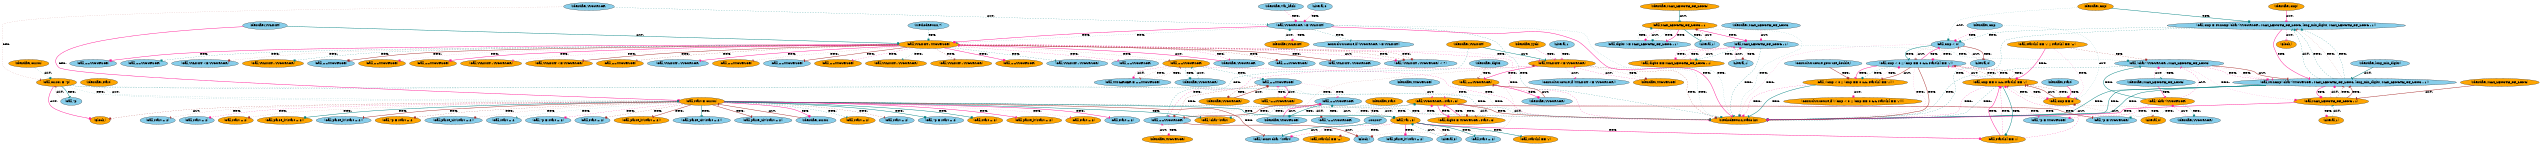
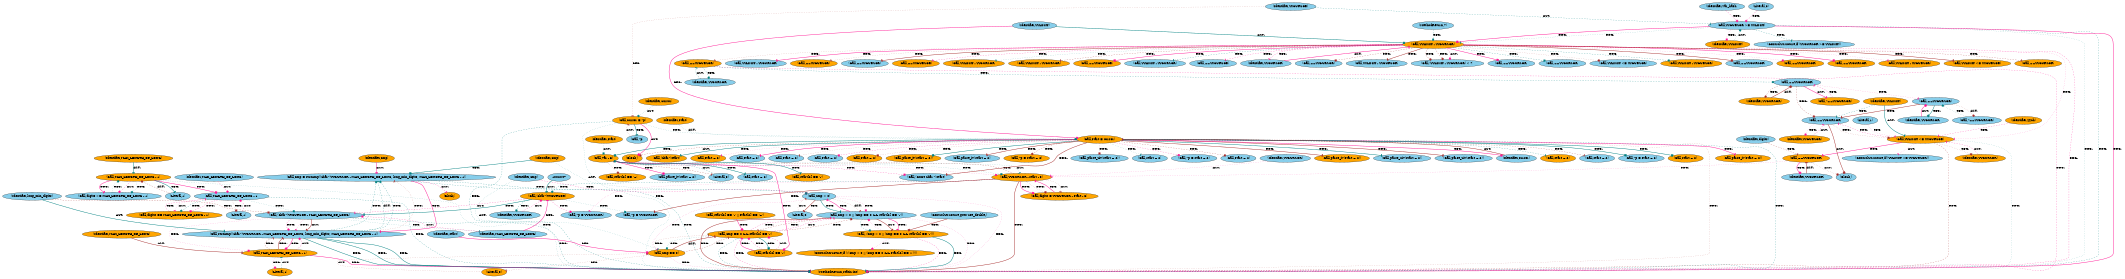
edge "(Call,start[2] == '-' || start[2] == '+')" -> "(Call,(char*)YYCURSOR - MAX_LENGTH_OF_LONG)": now "(Identifier,long_min_digits)" -> "(Call,(char*)YYCURSOR - MAX_LENGTH_OF_LONG)"
edge "(Call,start[2] == '-' || start[2] == '+')" -> "(Call,cmp == 0)": now "(Call,cmp < 0)" -> "(Call,cmp == 0)"
node "(Call,YYMARKER = ++YYCURSOR)": removed
edge "(Call,cmp == 0 && start[2] == '-')" -> "(Call,cmp == 0)": color deeppink -> teal
edge "(Call,YYCURSOR - start - 3)" -> "(Call,(char*)start)": now "(Call,YYCURSOR - start - 3)" -> "(Call,(char*)YYCURSOR)"
edge "(Call,start = cursor)" -> "(Call,(char*)start)": label "CFG: " -> "DDG: "
edge "1002047" -> "(Call,(const char *)start)": now "1002047" -> "(Call,(char*)YYCURSOR)"
